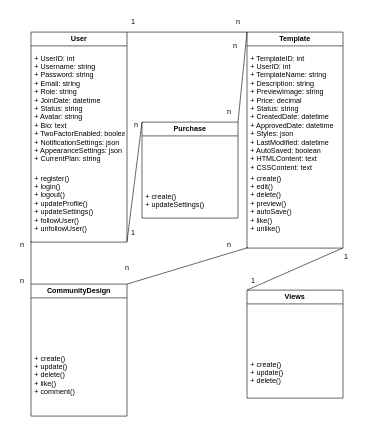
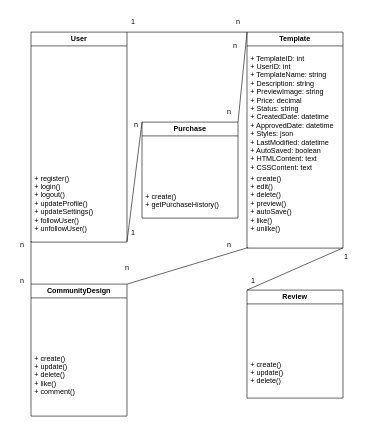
node "+ UserID: int + Username: string + Password: string + Email: string + Role: string + JoinDate: datetime + Status: string + Avatar: string + Bio: text + TwoFactorEnabled: boolean + NotificationSettings: json + AppearanceSettings: json + CurrentPlan: string": removed
node "+ create() + updateSettings()": label "+ create() + updateSettings()" -> "+ create() + getPurchaseHistory()"
node "Views": label "Views" -> "Review"
